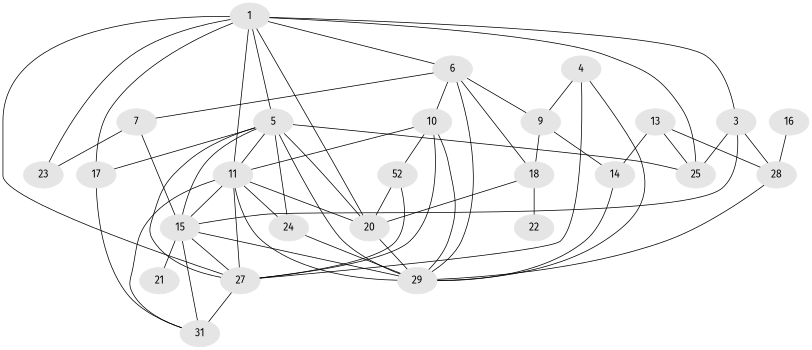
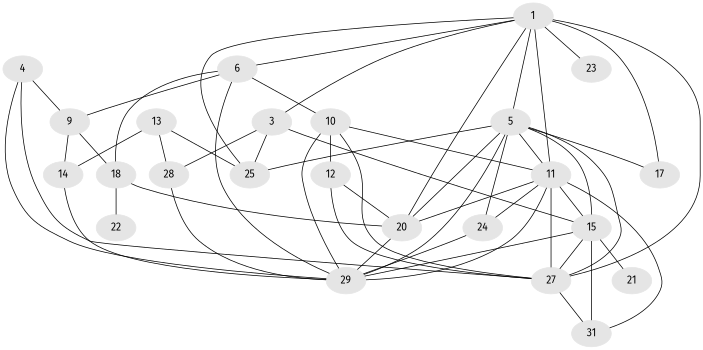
node "7": removed
node "16": removed
node "52": label "52" -> "12"
edge "17" -- "31": removed
